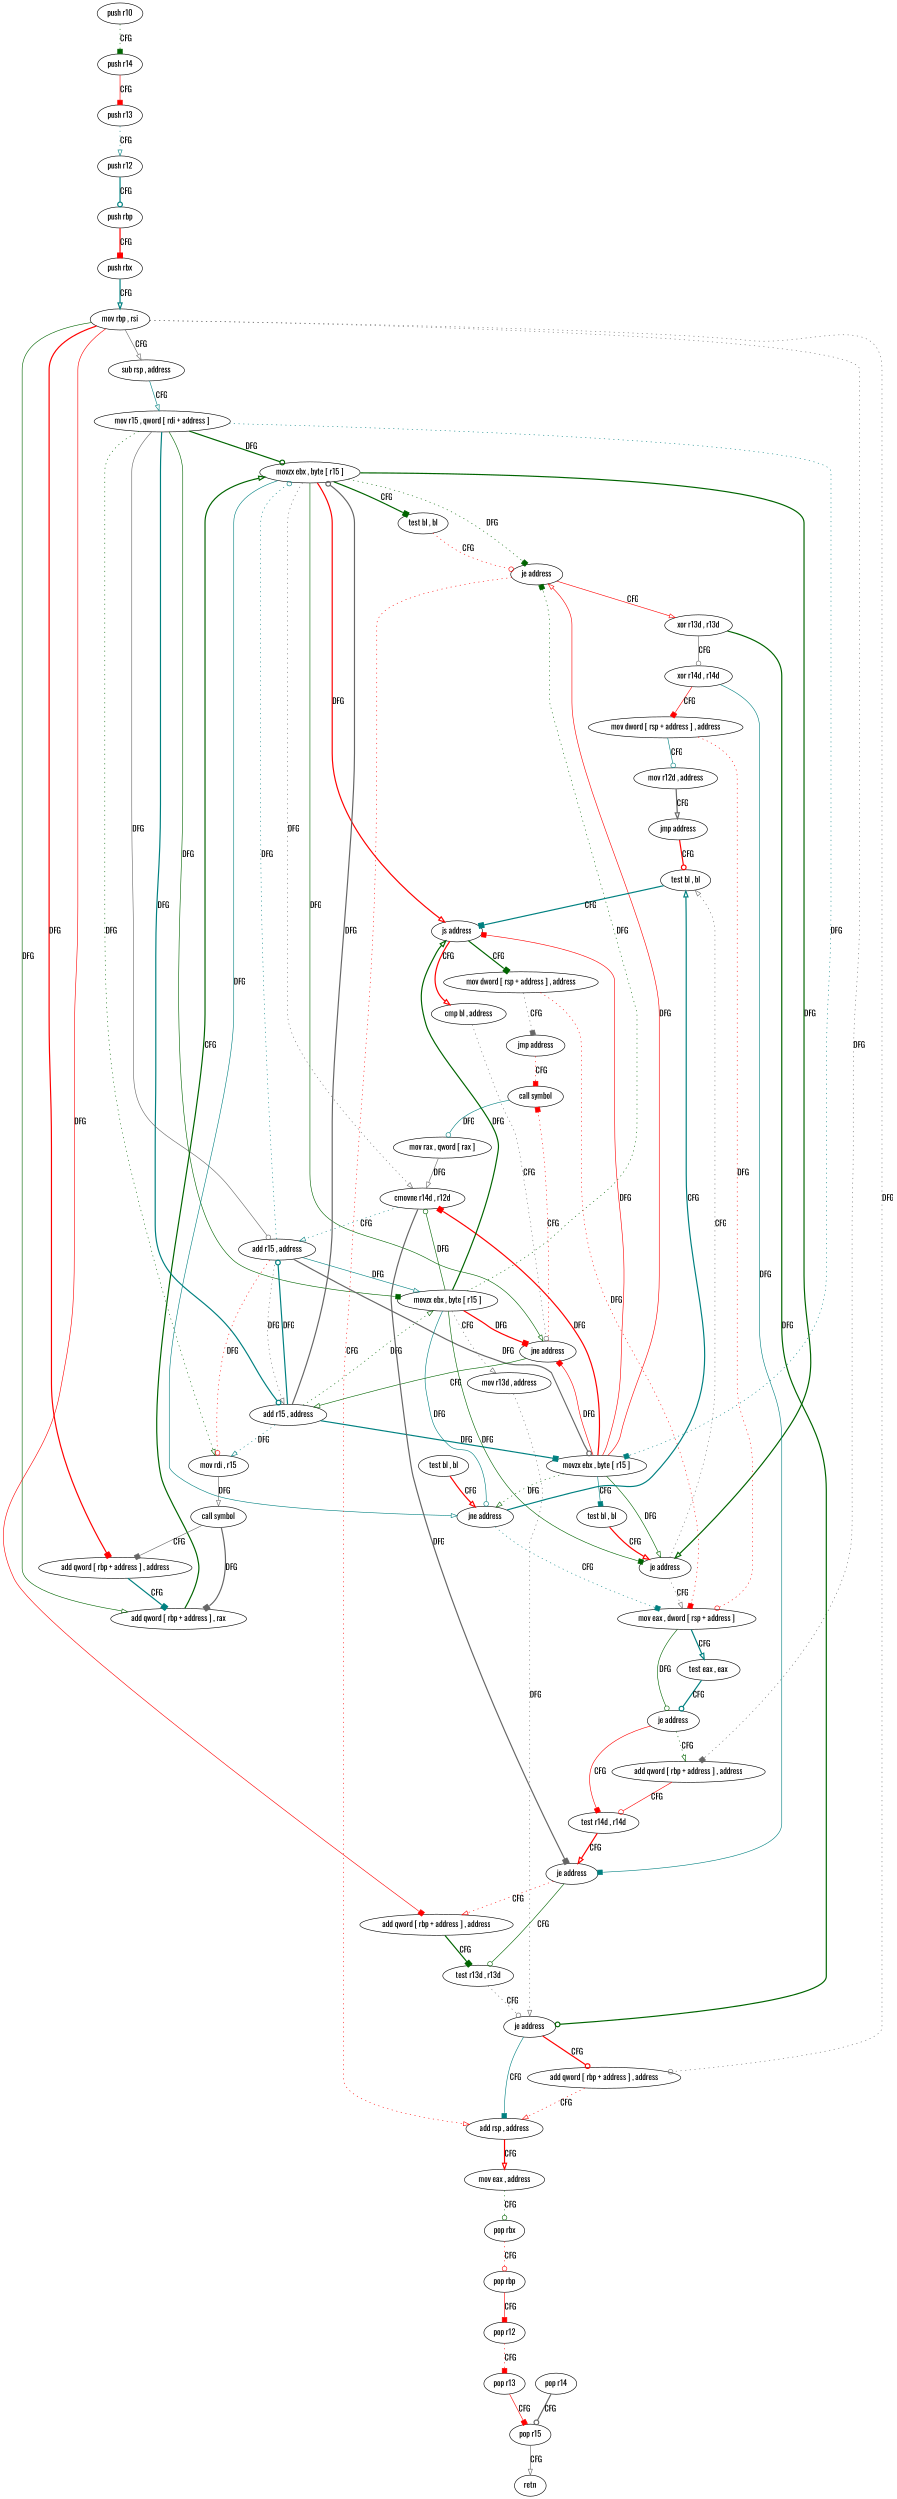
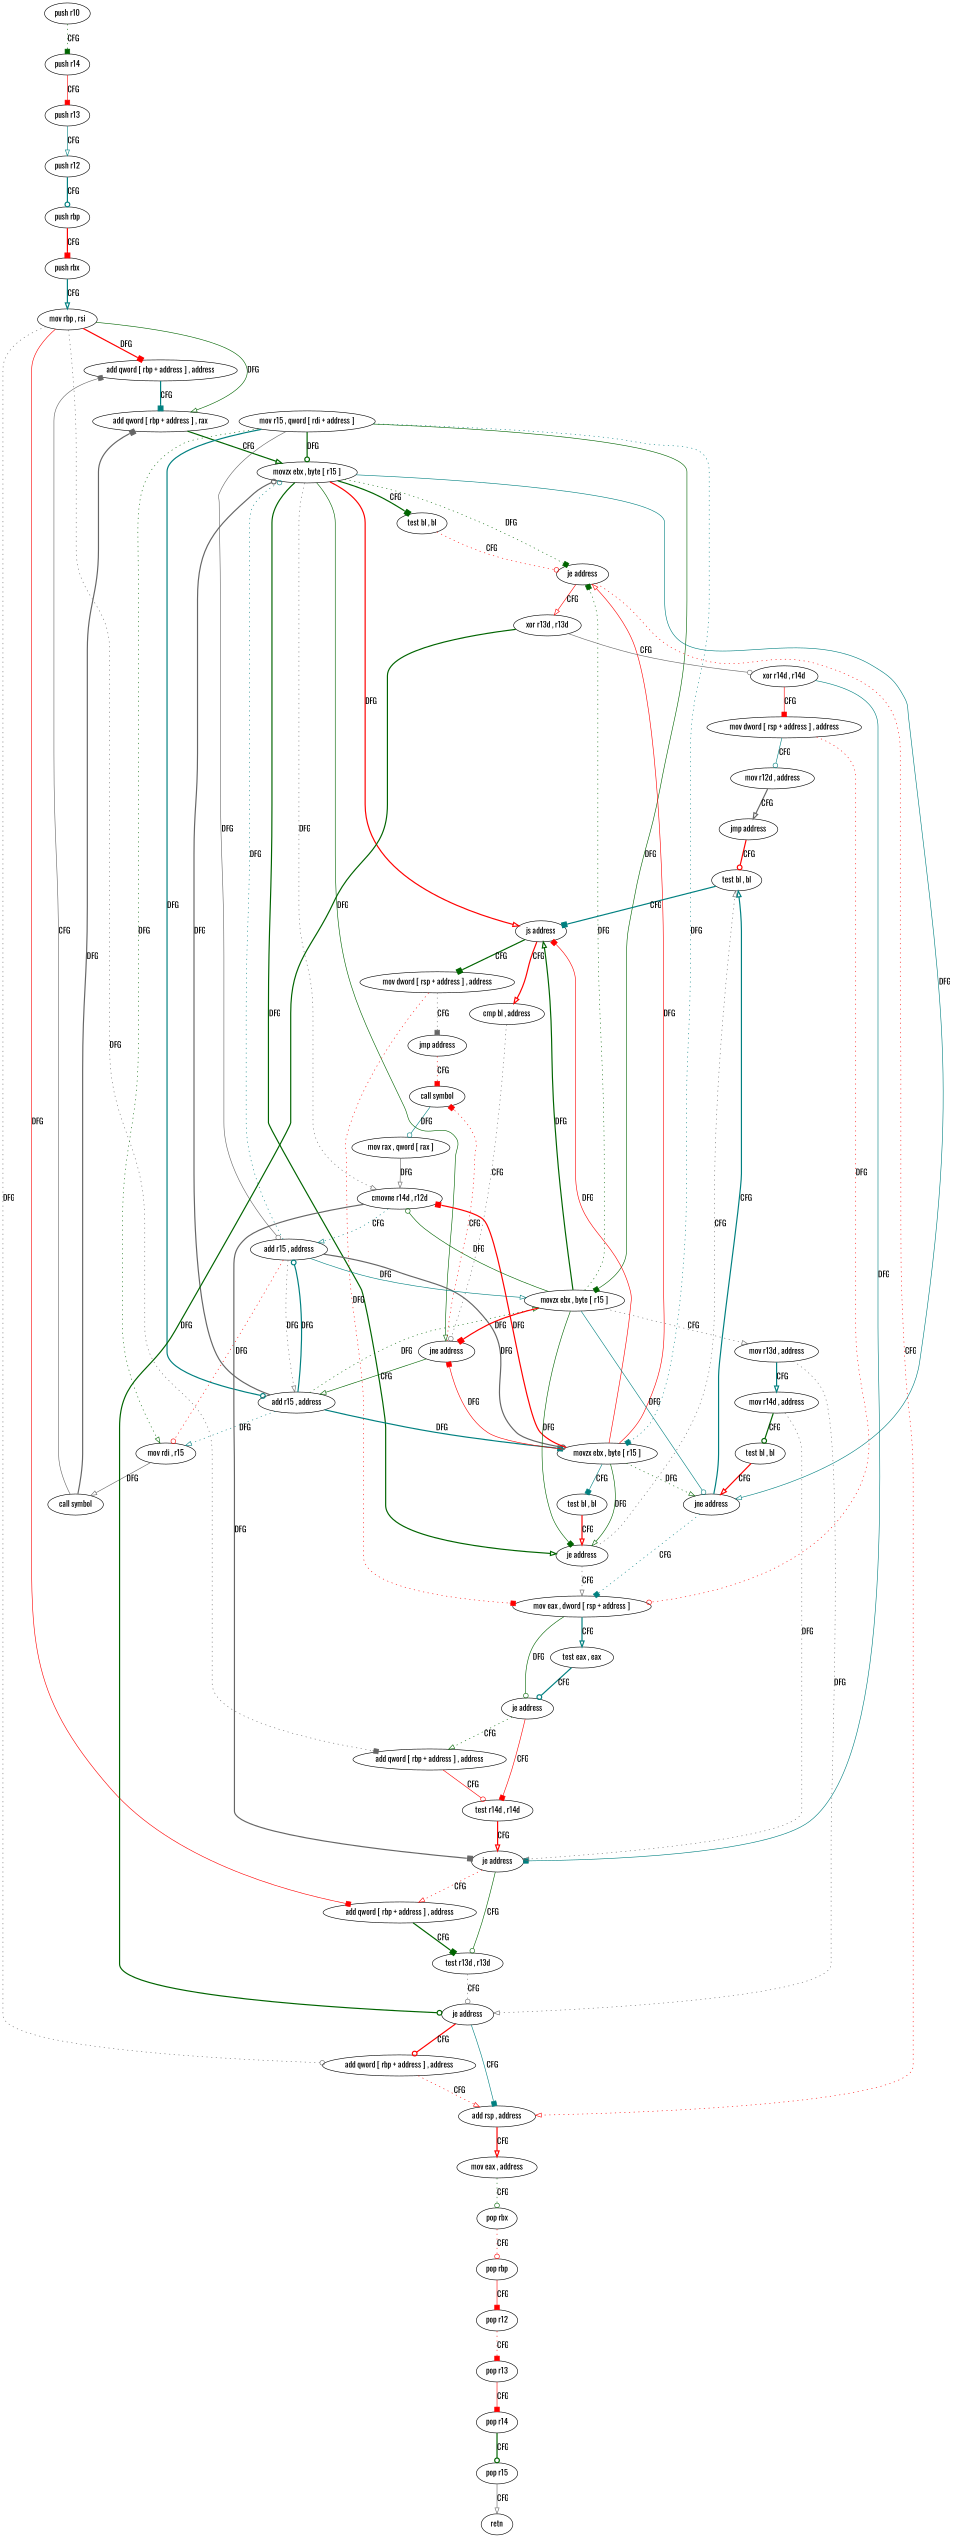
edge "push r13" -> "push r12": style dotted -> solid
node "sub rsp , address": removed
node "mov r14d , address": added
edge "pop r13" -> "pop r15": now "pop r13" -> "pop r14"
edge "pop r14" -> "pop r15": color gray40 -> darkgreen
